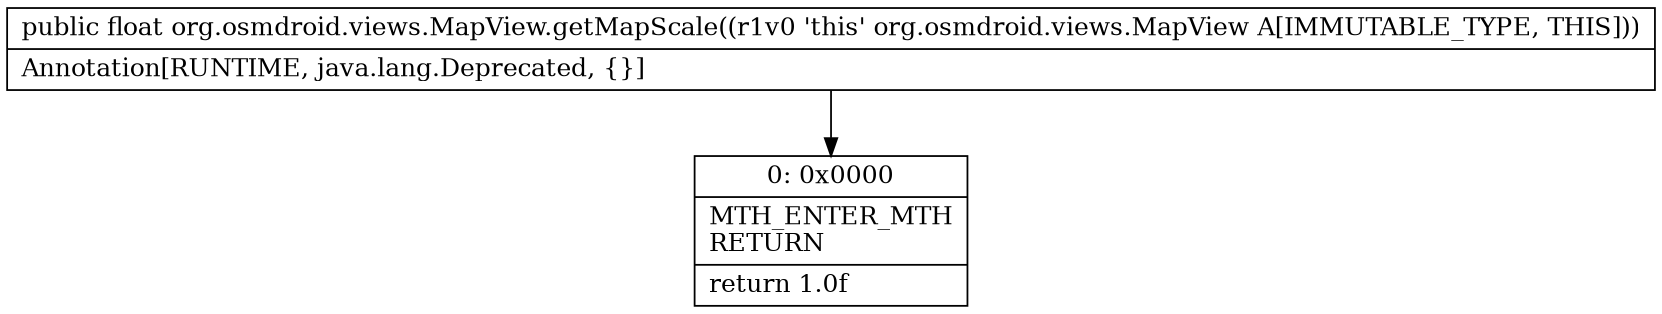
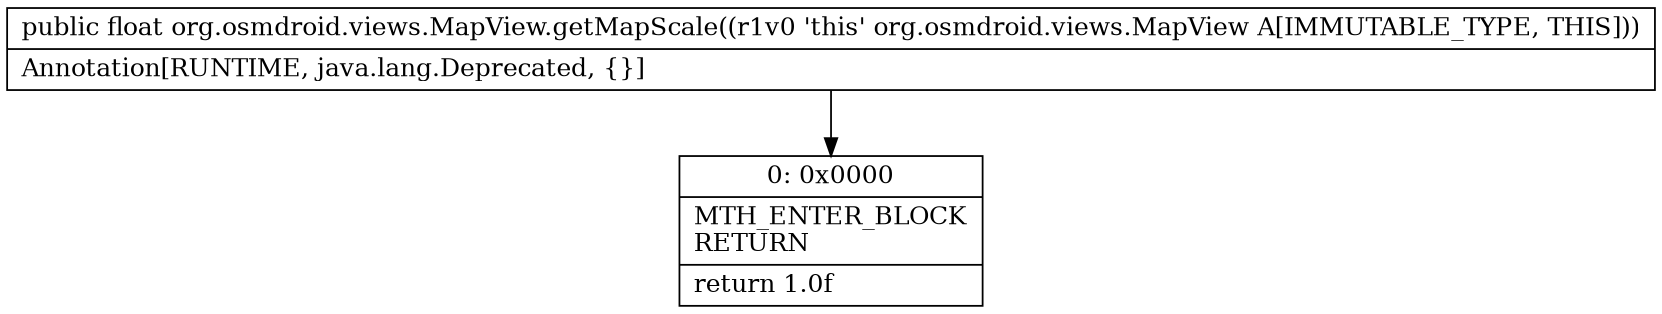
node "0: 0x0000": text "MTH_ENTER_MTH" -> "MTH_ENTER_BLOCK"
